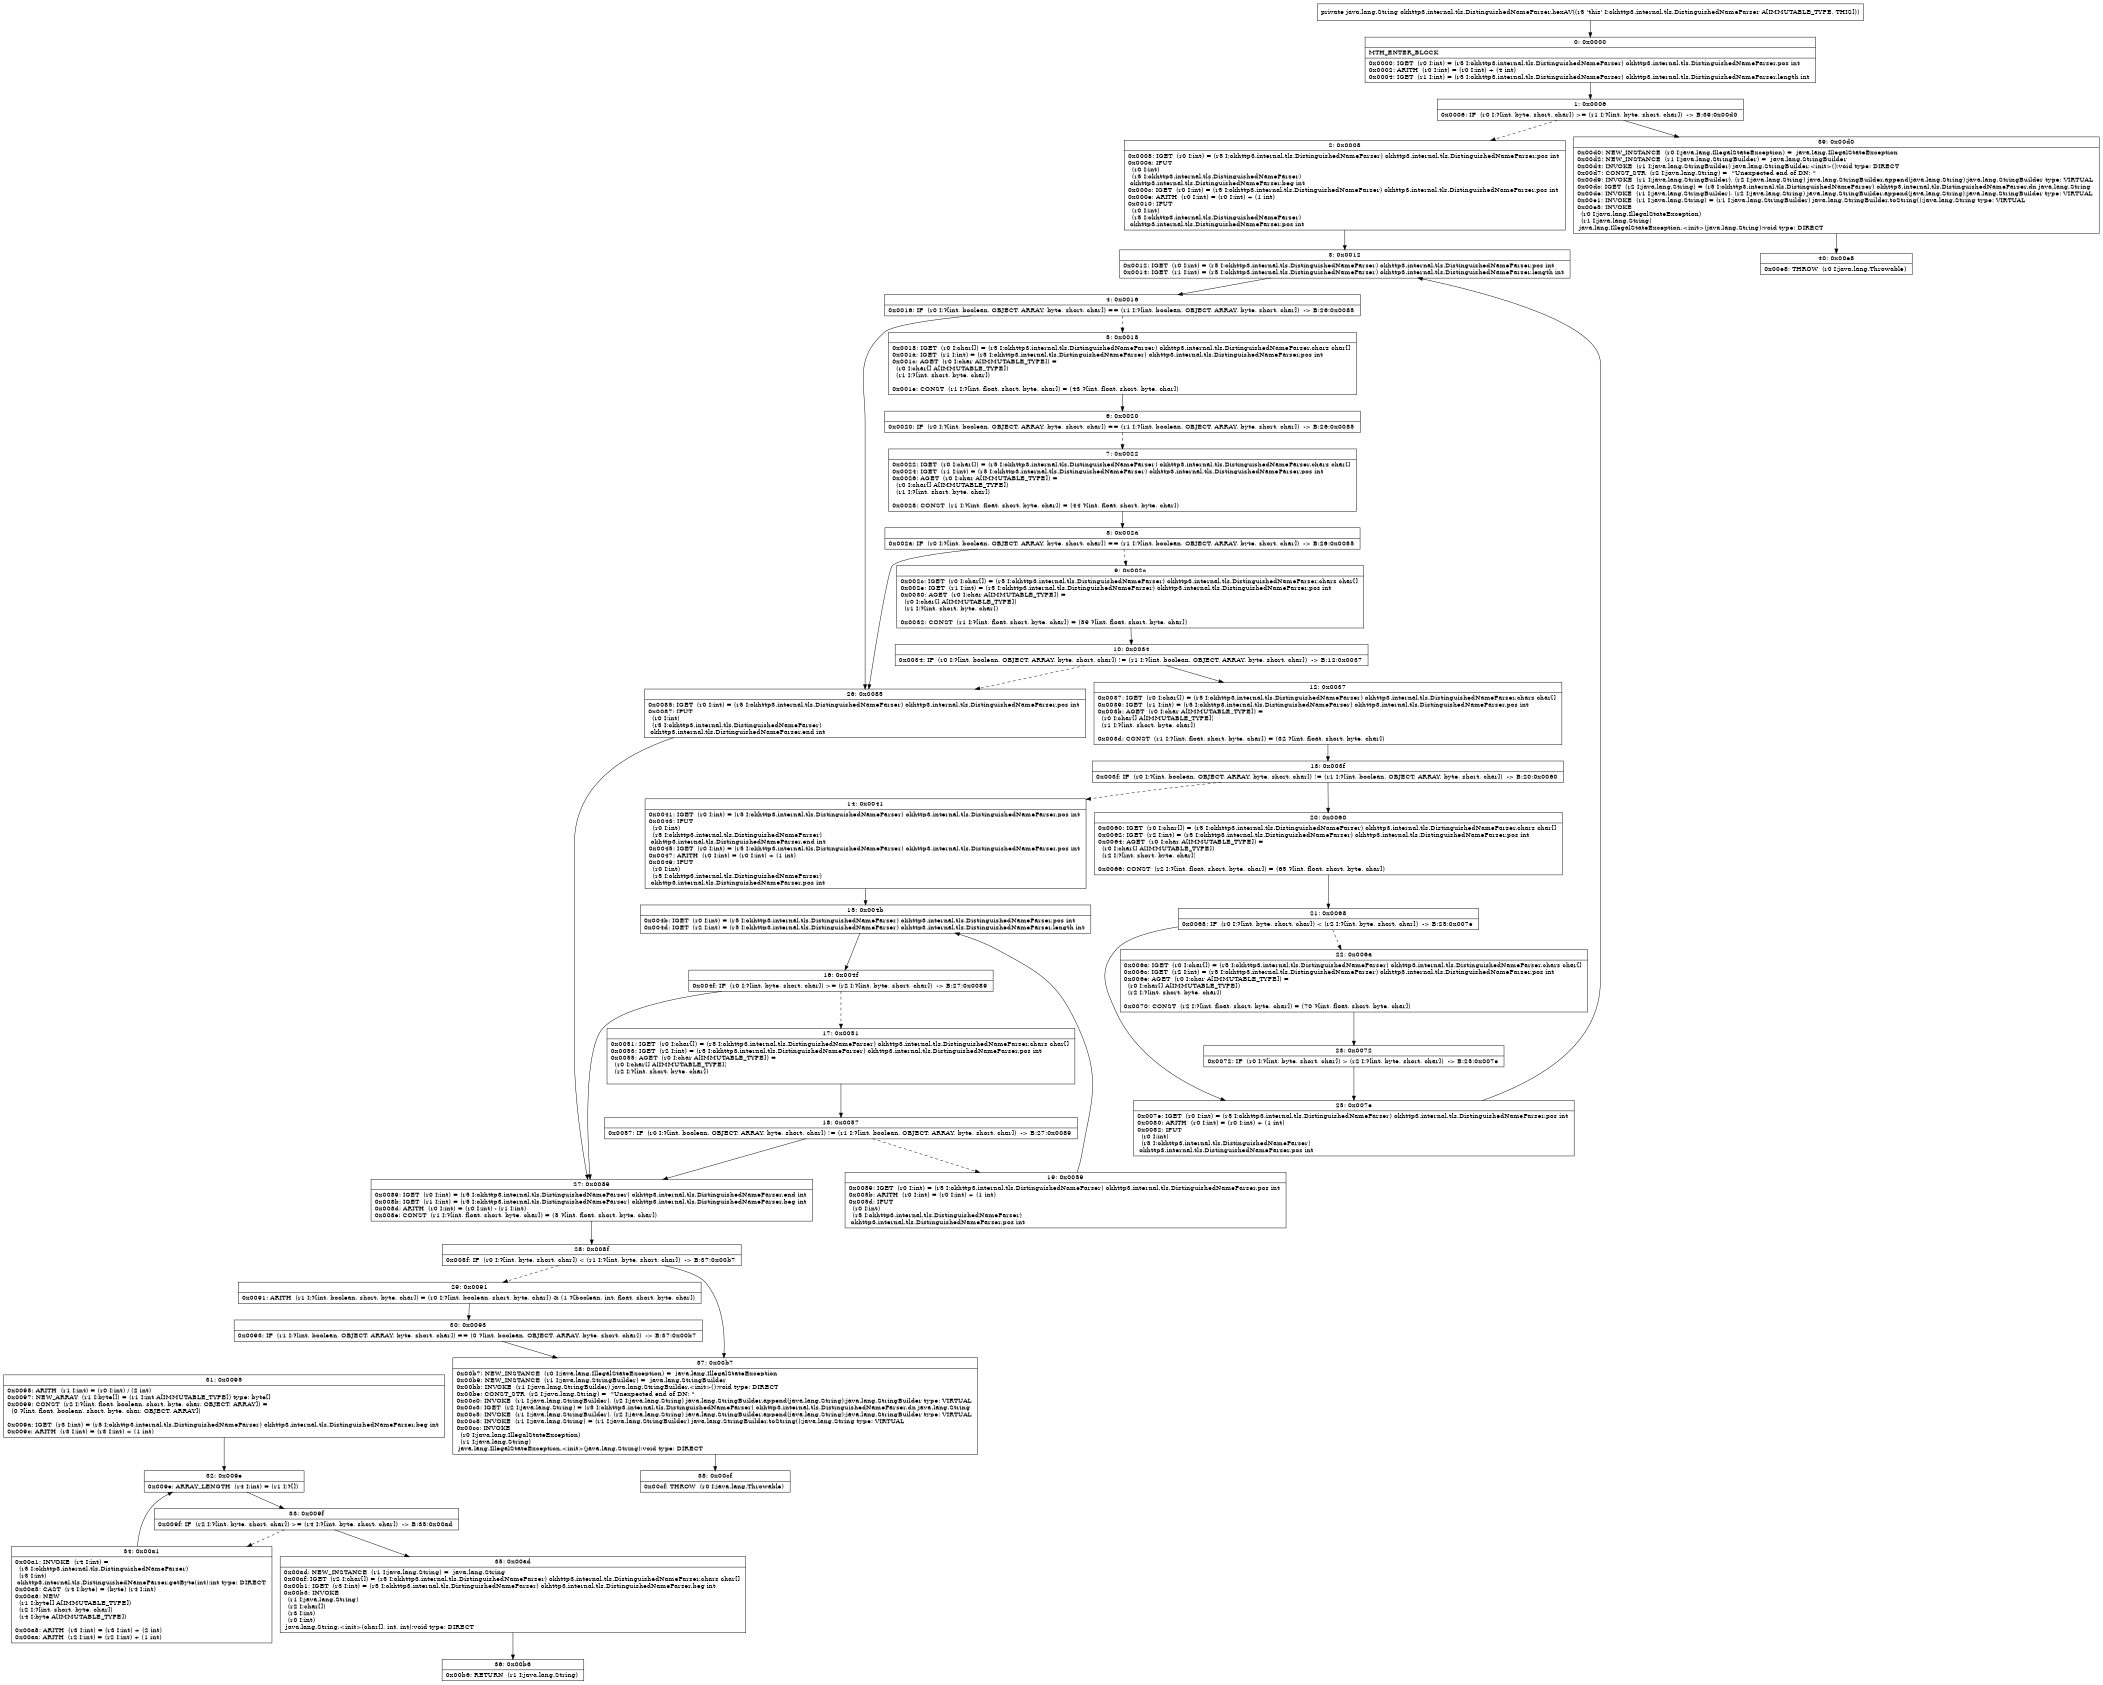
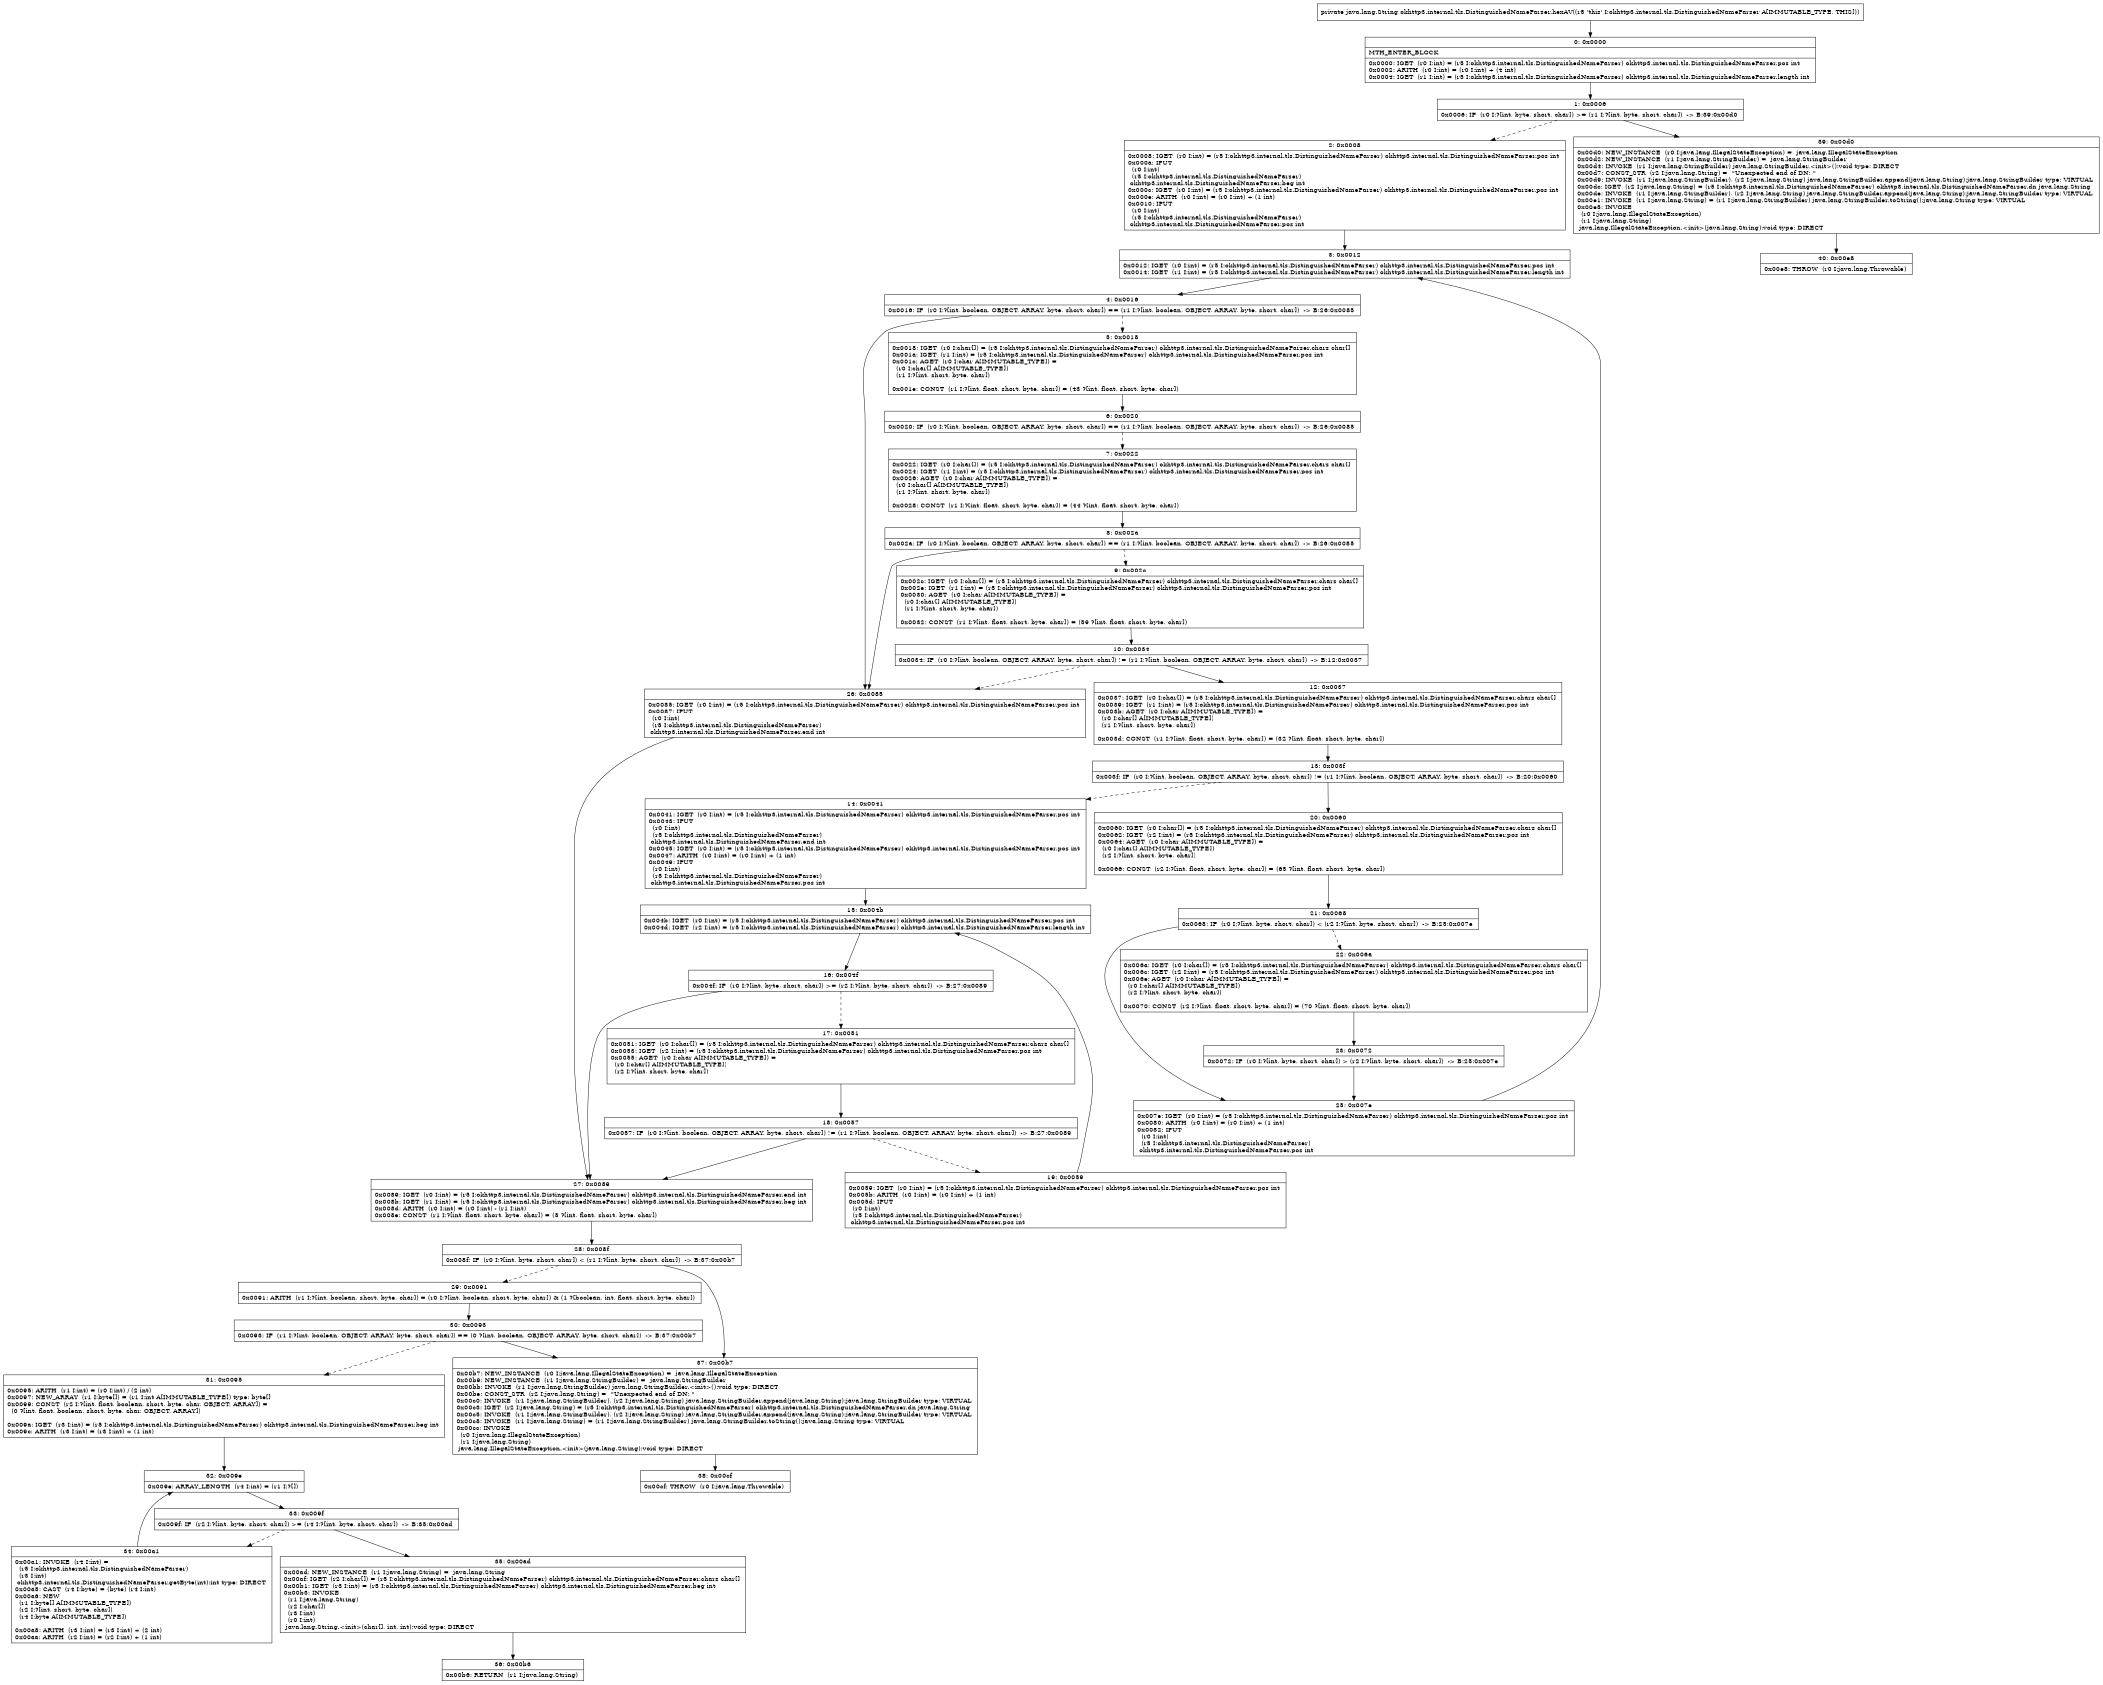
edge "30: 0x0093" -> "31: 0x0095": added
